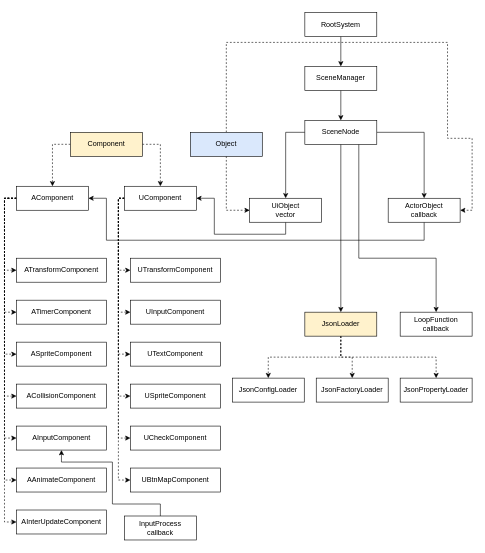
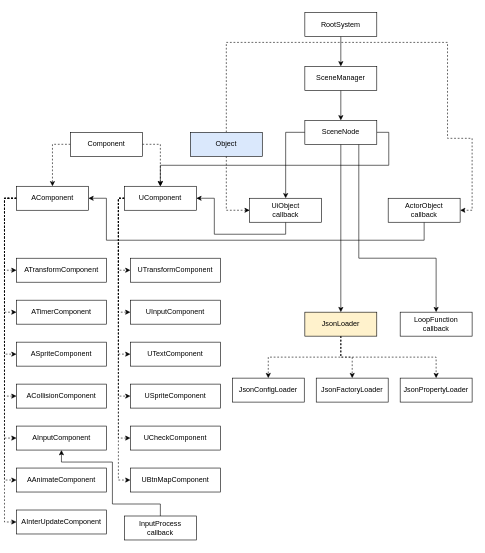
edge "SceneNode" -> "ActorObject callback": now "SceneNode" -> "UComponent"
node "Component": fillcolor #fff2cc -> #ffffff
node "UiObject vector": label "UiObject vector" -> "UiObject callback"
